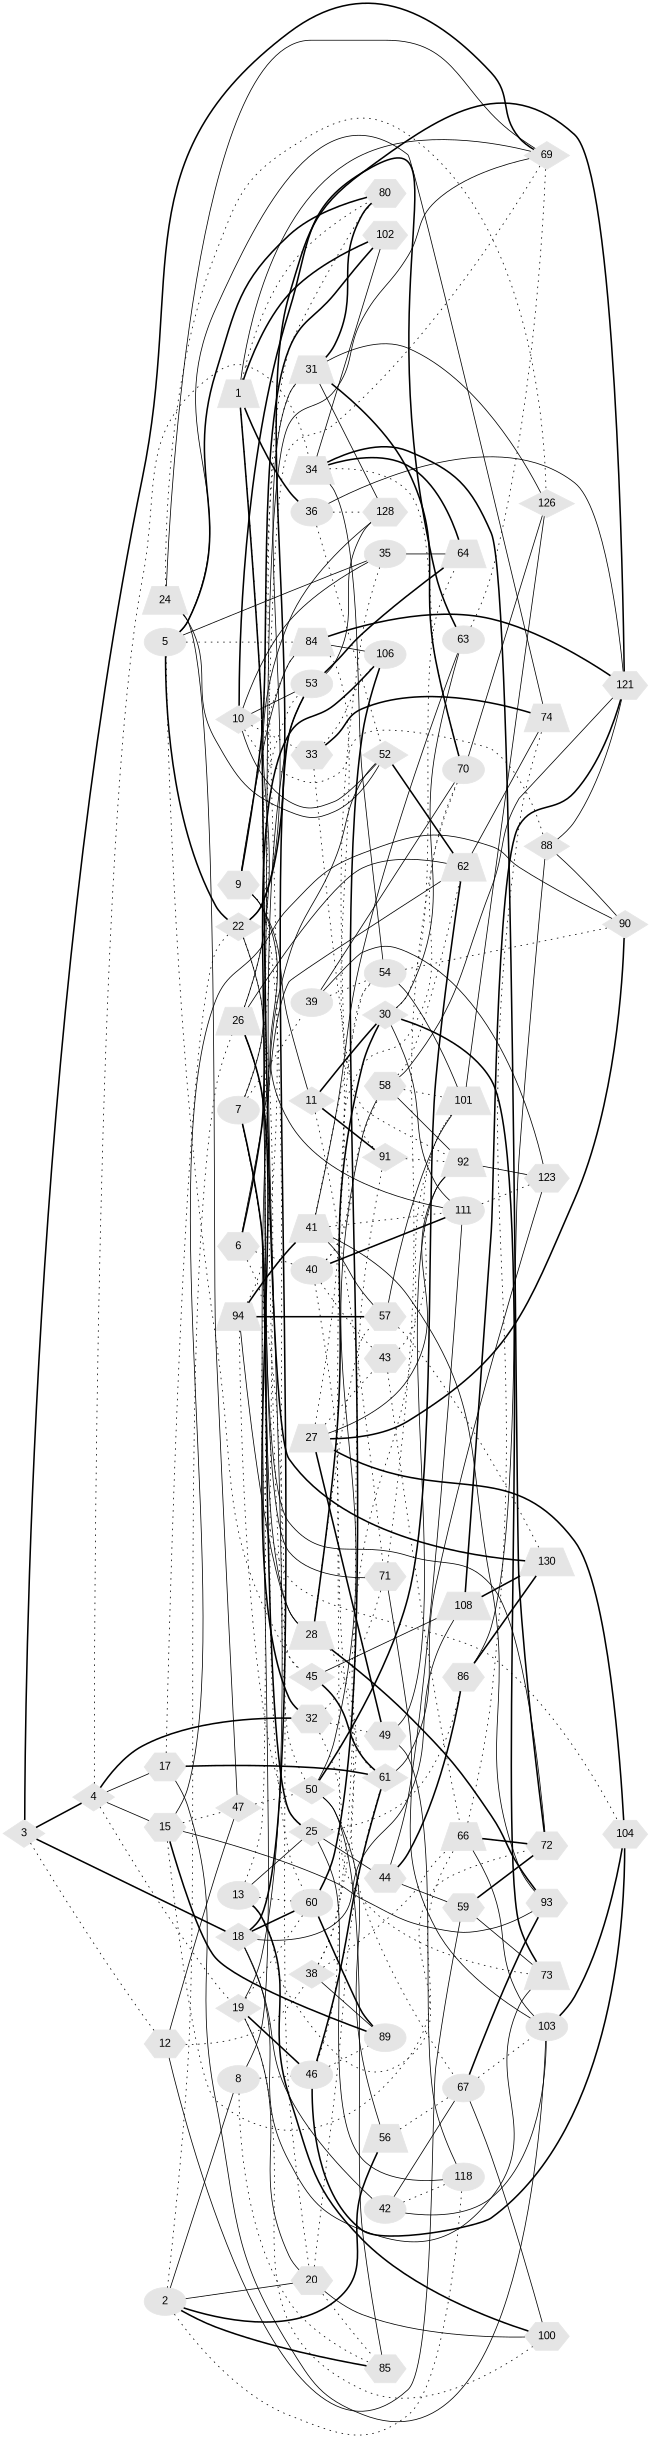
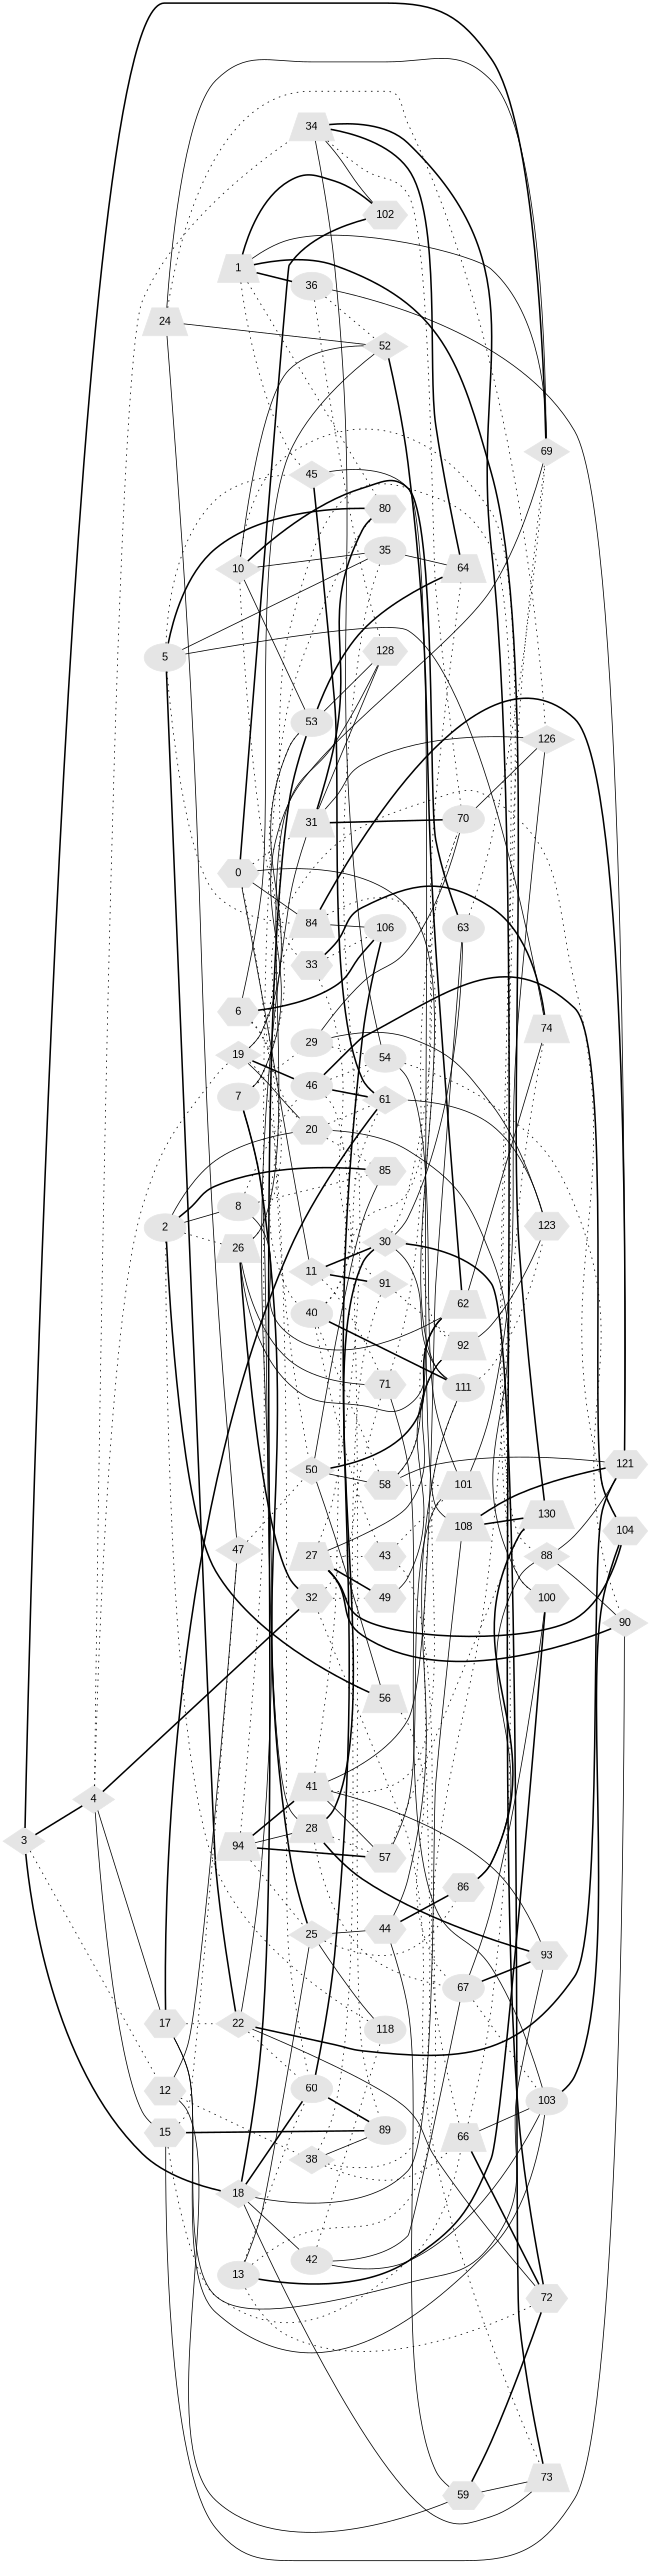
node "9": label "9" -> "0"
node "39": label "39" -> "29"
edge "49" -- "118": removed
edge "15" -- "93": now "17" -- "93"
